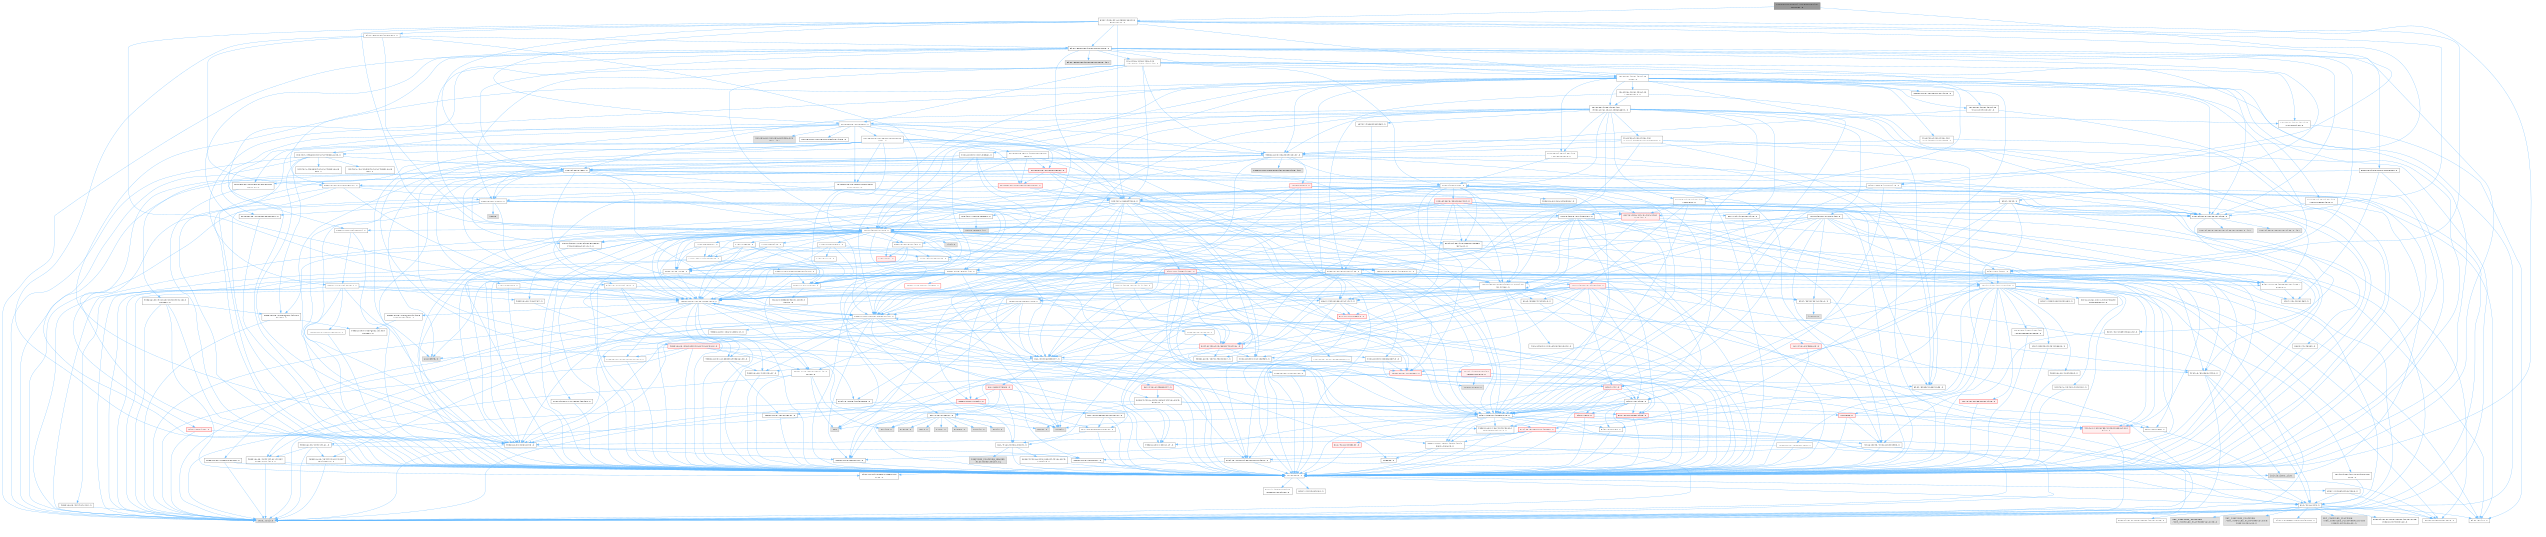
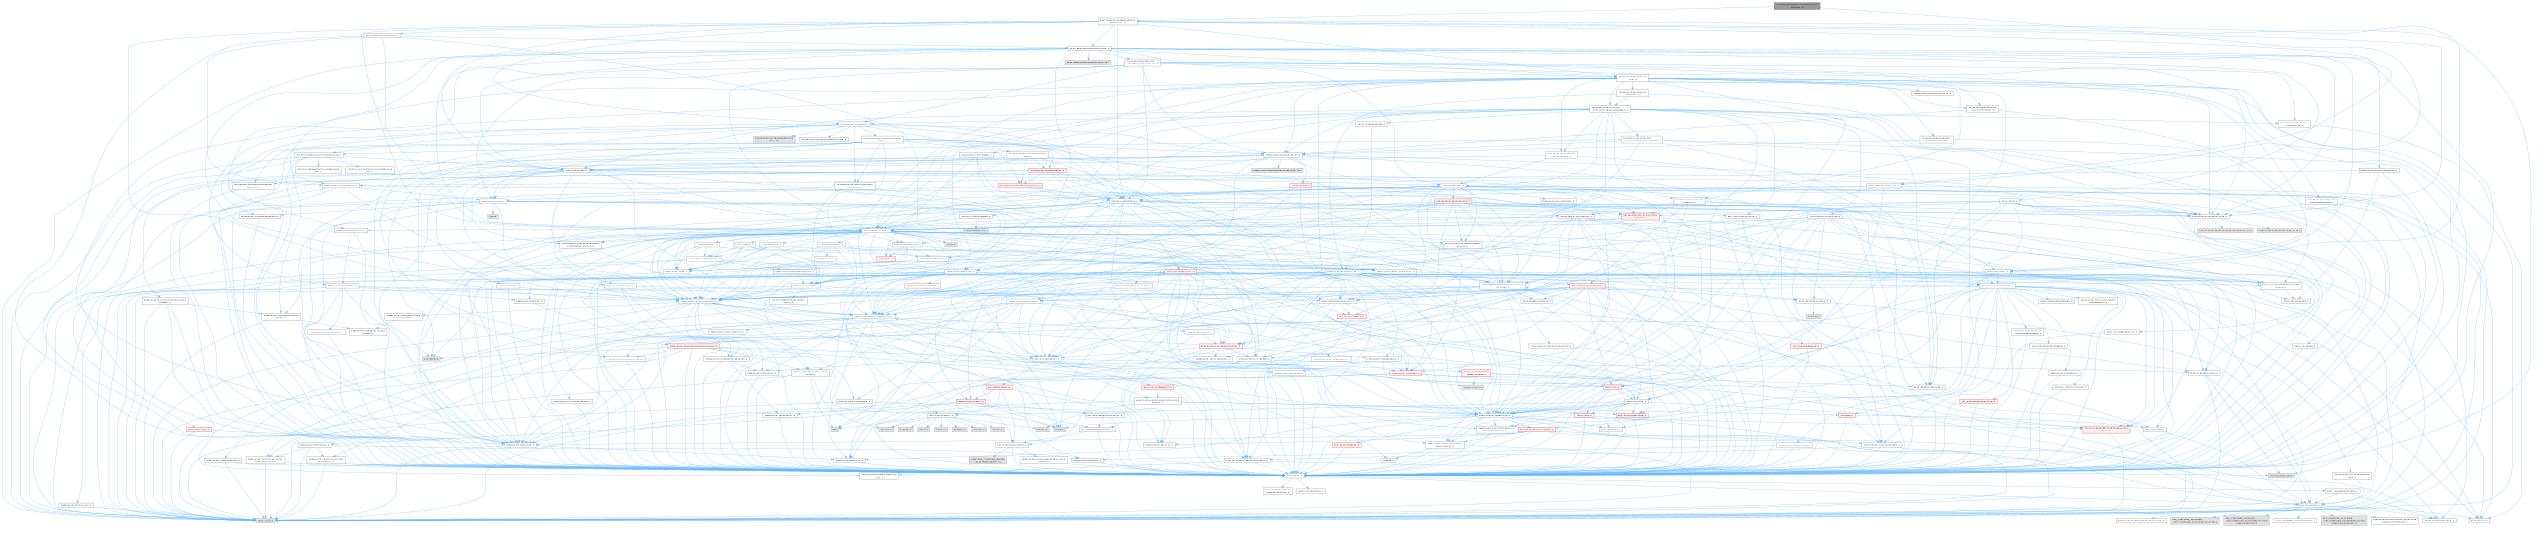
edge "Serialization/MemoryLayout.h" -> "Templates/Models.h": reversed
edge "GenericPlatform/GenericPlatform Memory.h" -> "CoreTypes.h": removed
